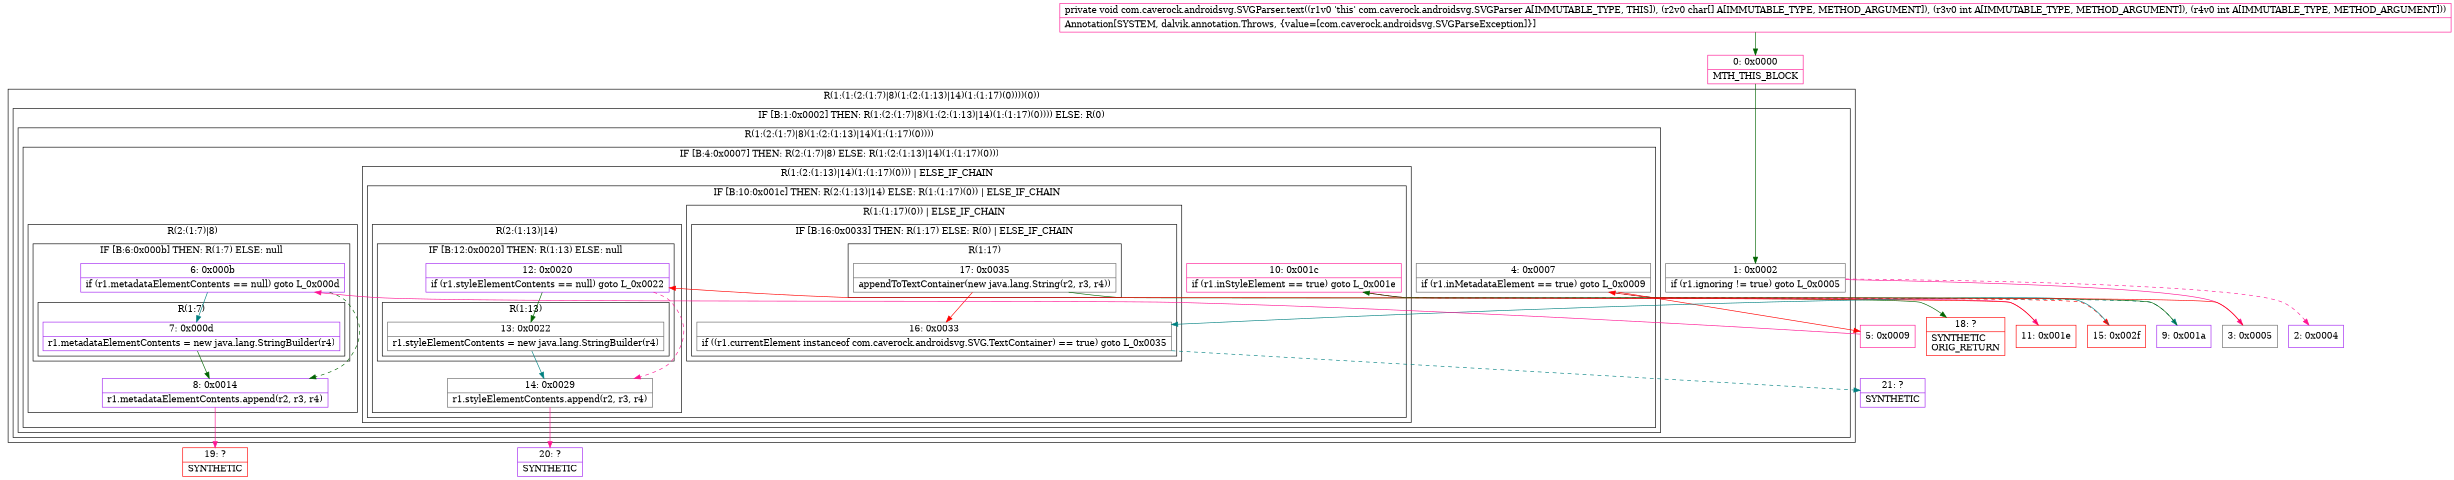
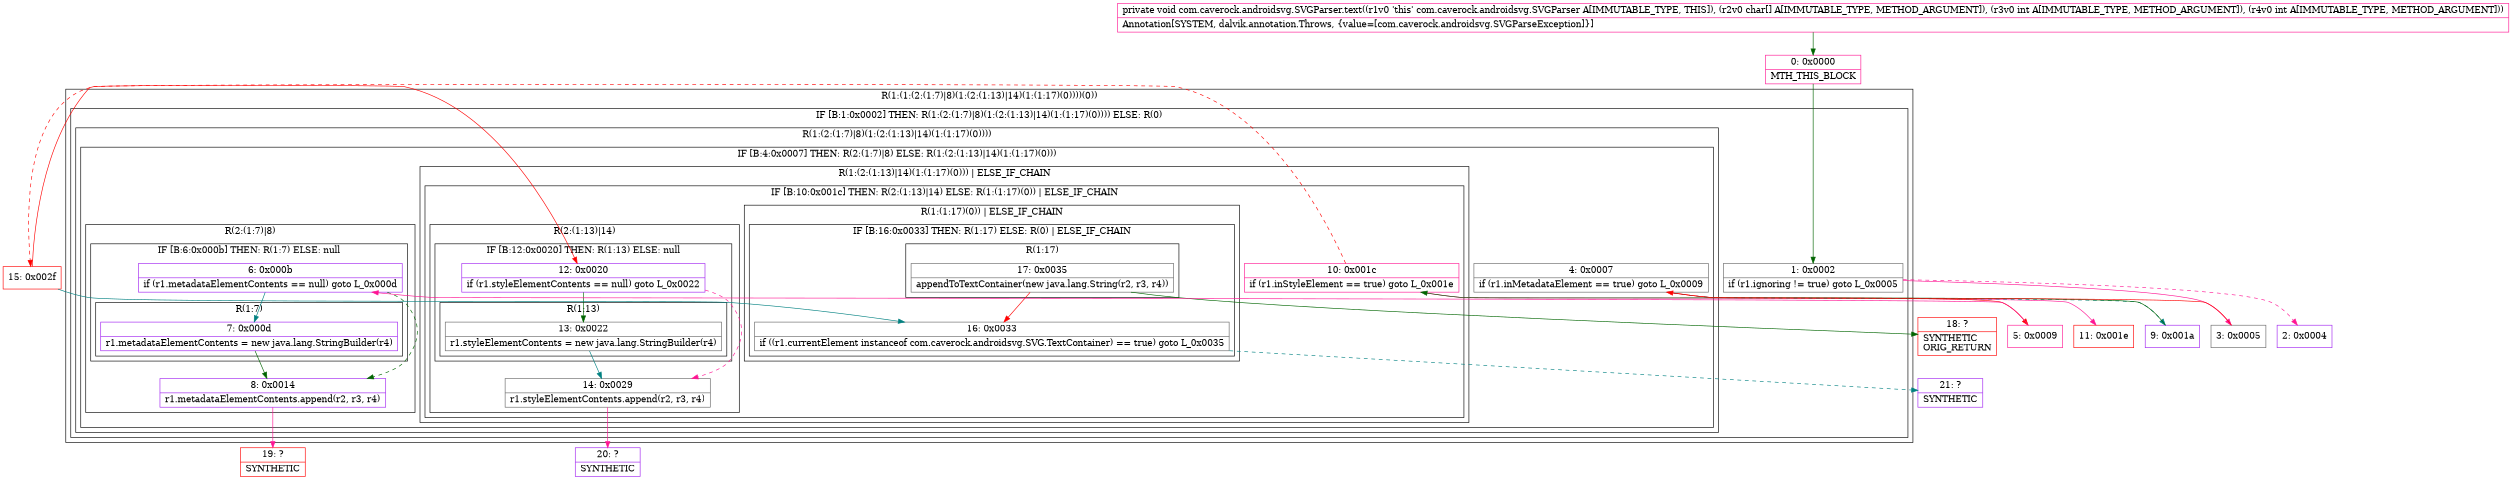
edge "11: 0x001e" -> "12: 0x0020": now "15: 0x002f" -> "12: 0x0020"
